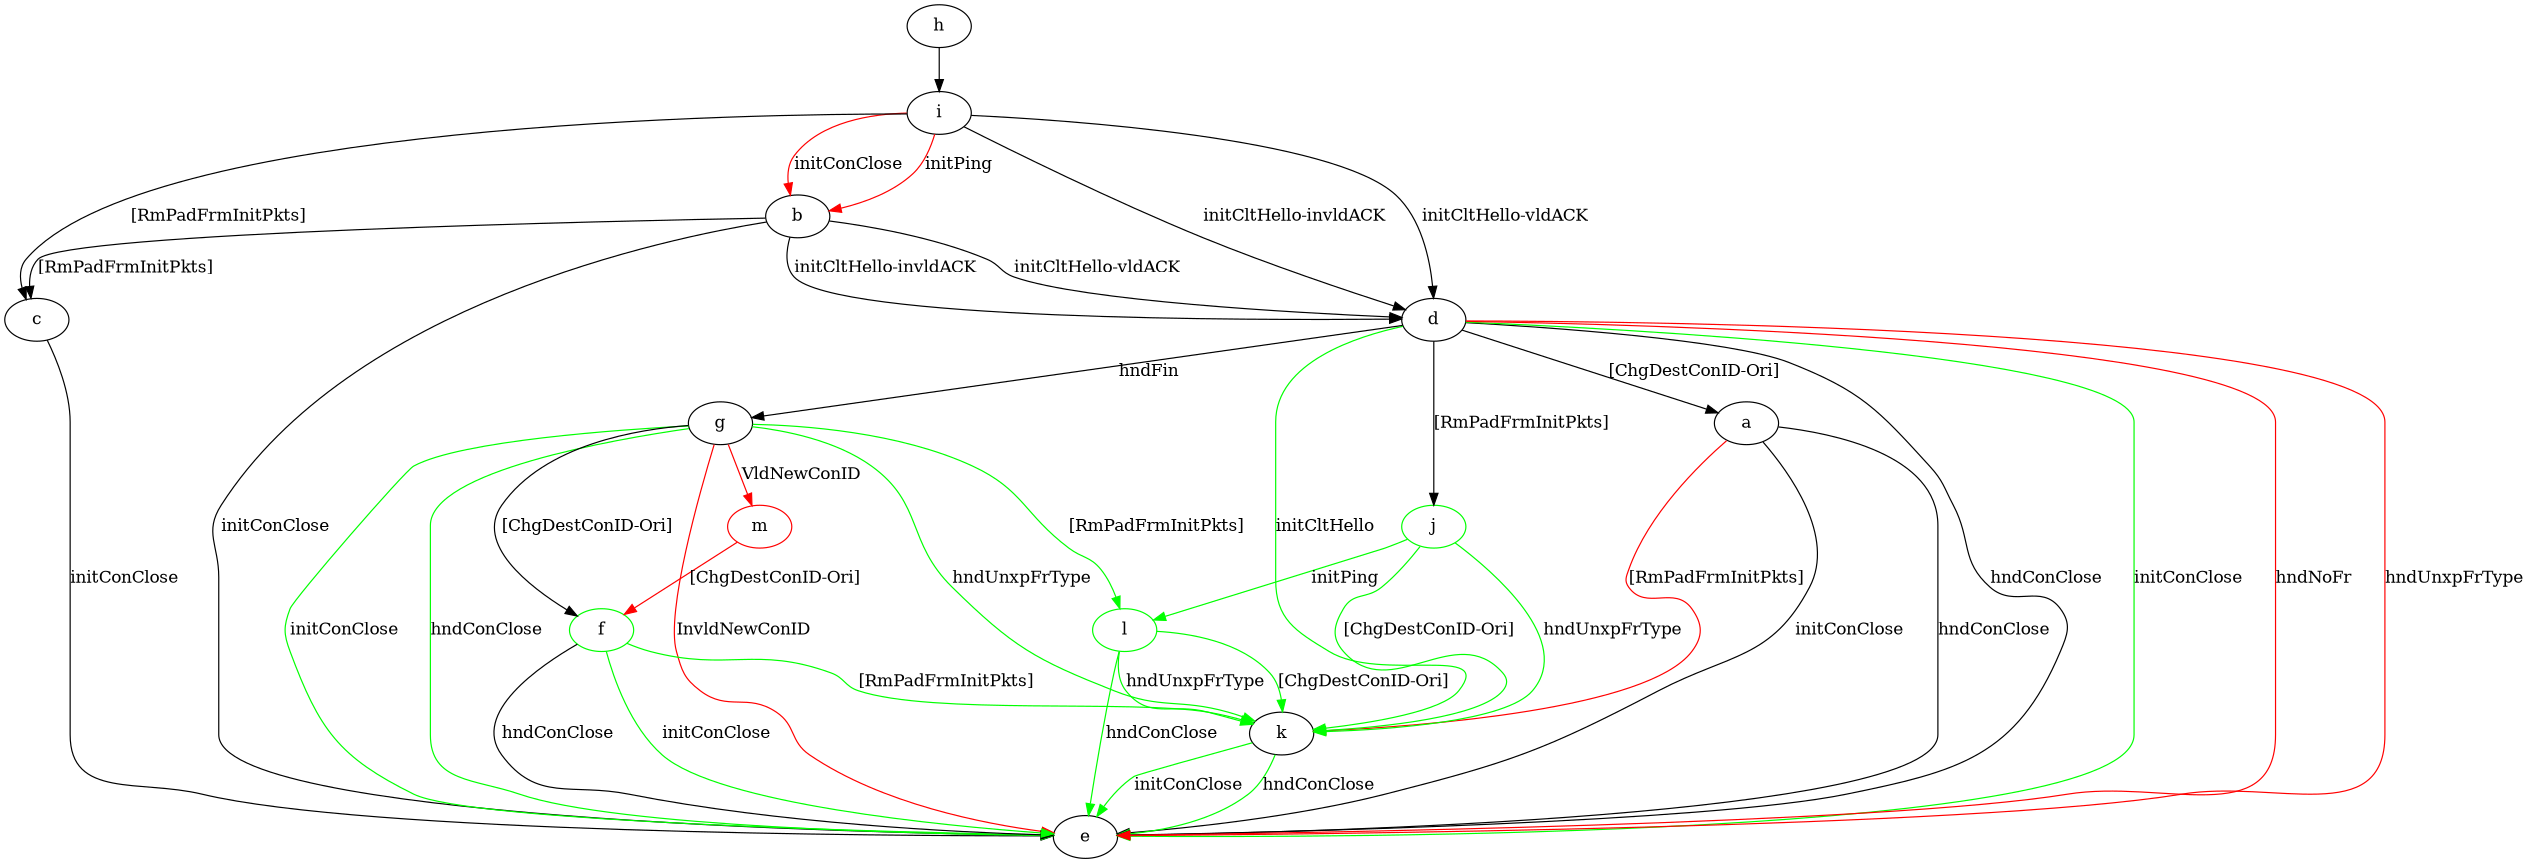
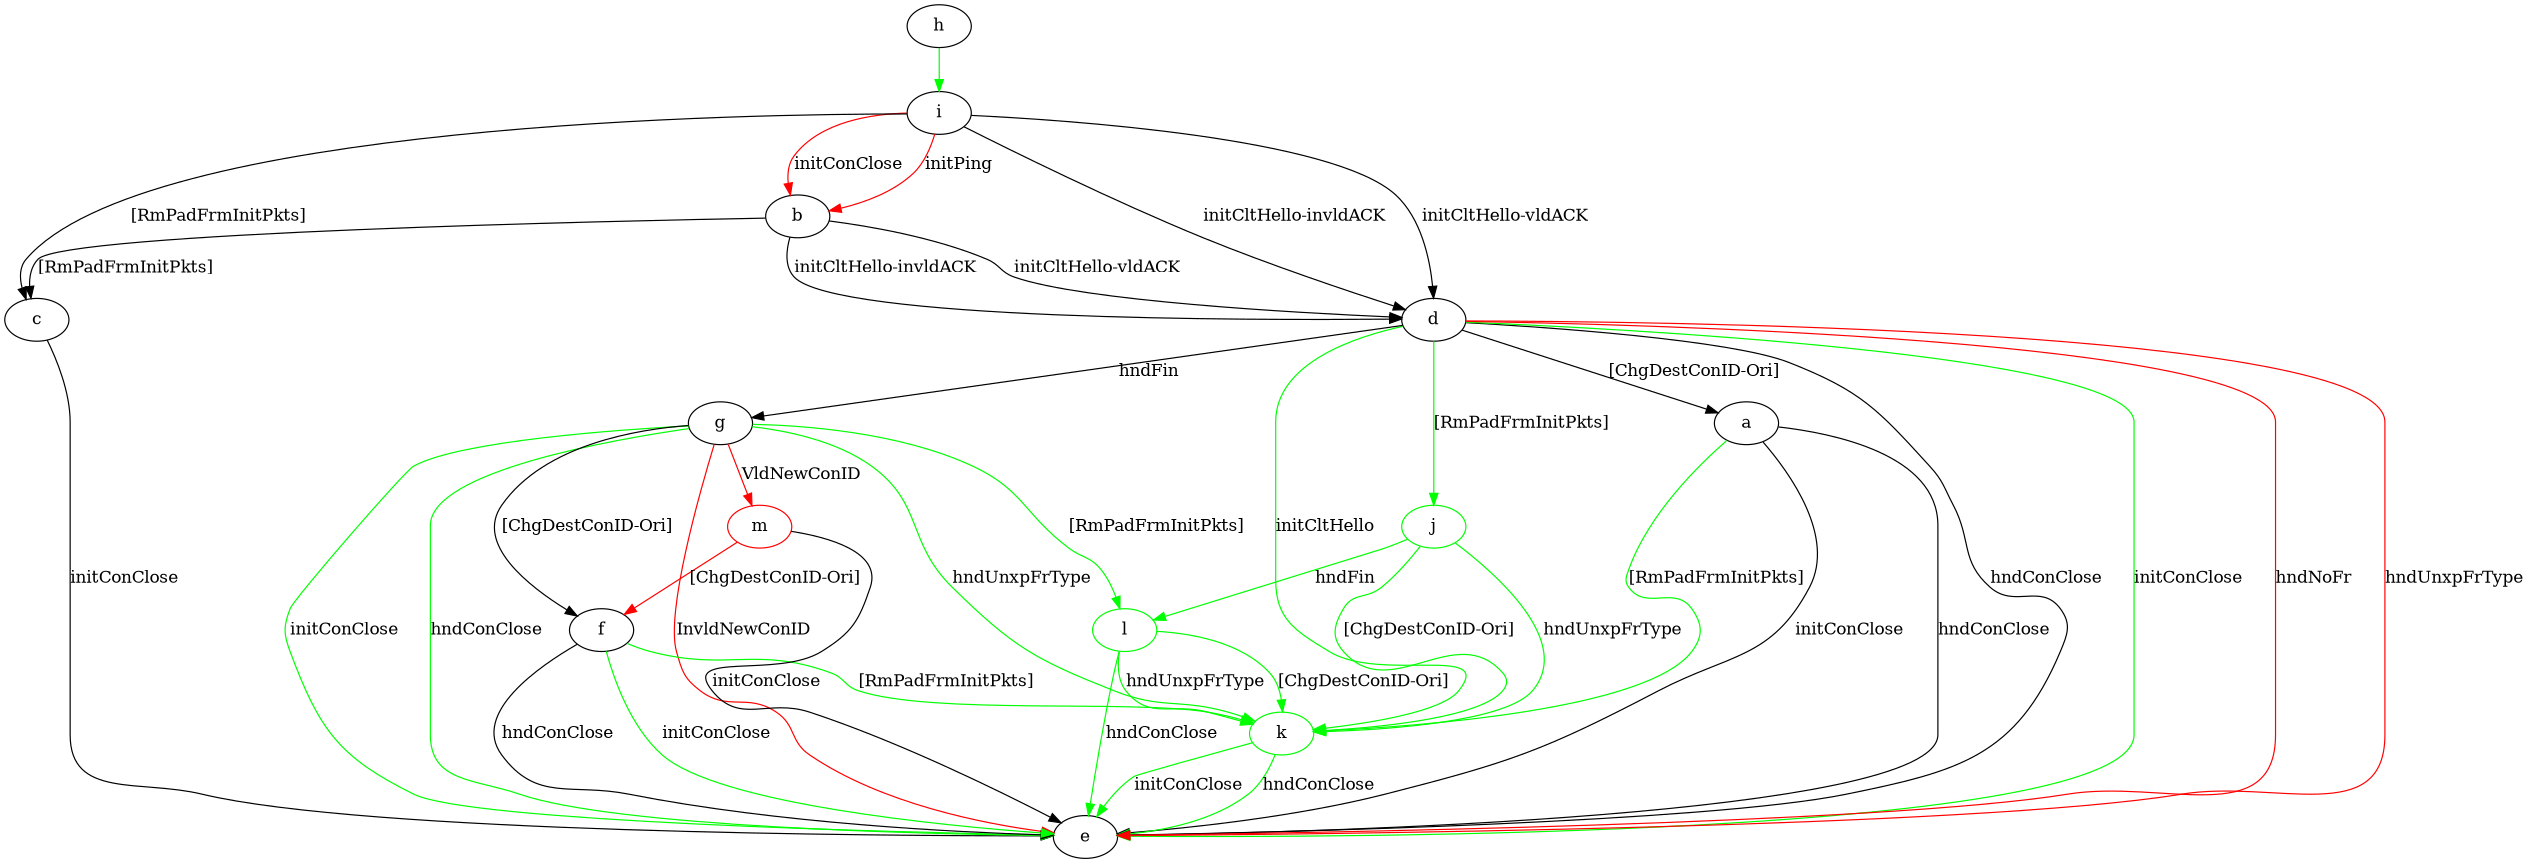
edge "h" -> "i": color black -> green
edge "d" -> "j": color black -> green
edge "j" -> "l": label "initPing " -> "hndFin "
node "f": color green -> black
edge "a" -> "k": color red -> green
edge "b" -> "e": now "m" -> "e"
node "k": color black -> green
